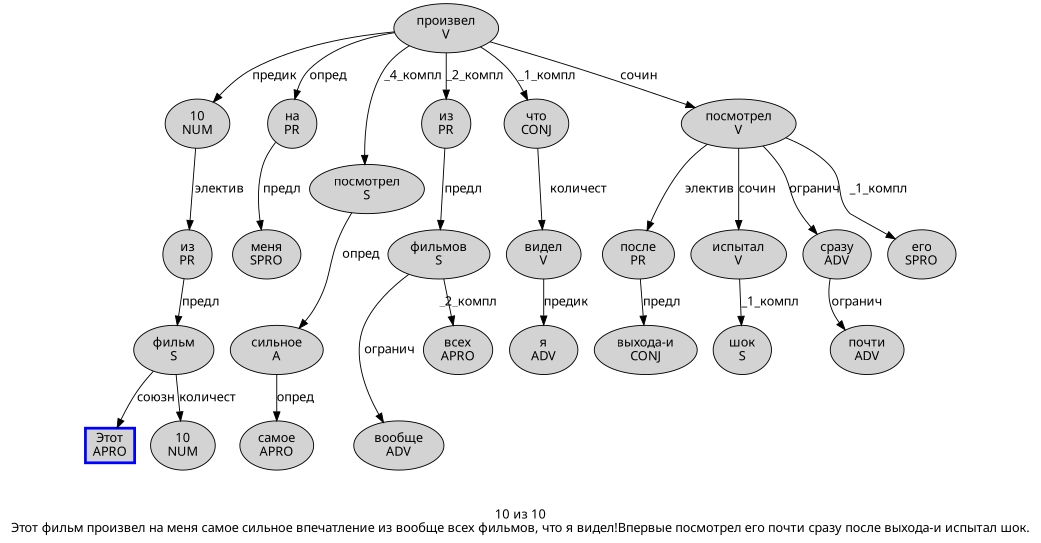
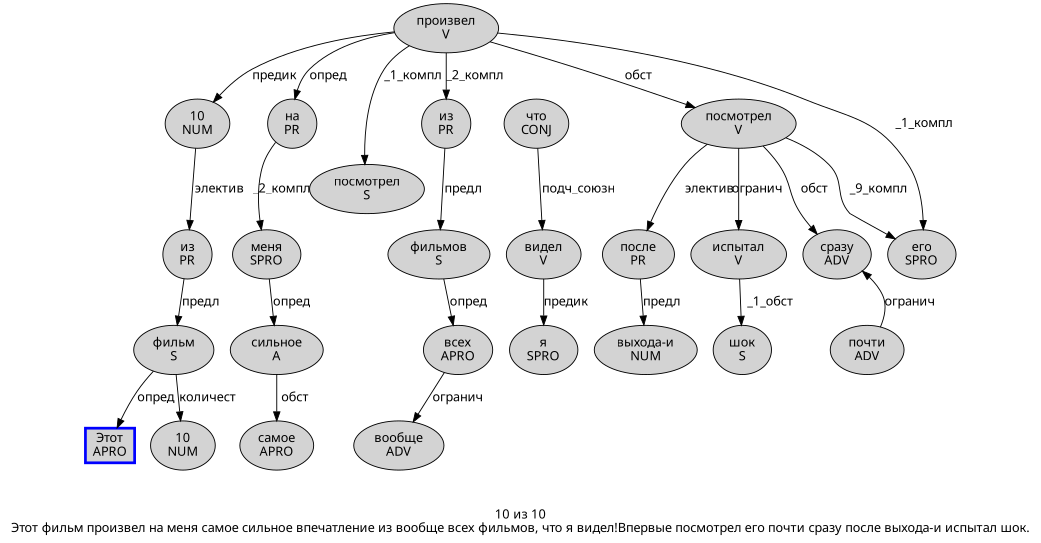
edge "произвел V" -> "что CONJ": now "произвел V" -> "его SPRO"
edge "произвел V" -> "посмотрел S": label "_4_компл" -> "_1_компл"
edge "произвел V" -> "посмотрел V": label "сочин" -> "обст"
edge "на PR" -> "меня SPRO": label "предл" -> "_2_компл"
edge "что CONJ" -> "видел V": label "количест" -> "подч_союзн"
edge "посмотрел V" -> "испытал V": label "сочин" -> "огранич"
edge "посмотрел V" -> "сразу ADV": label "огранич" -> "обст"
edge "посмотрел V" -> "его SPRO": label "_1_компл" -> "_9_компл"
edge "посмотрел S" -> "сильное A": now "меня SPRO" -> "сильное A"
edge "фильмов S" -> "всех APRO": label "_2_компл" -> "опред"
edge "испытал V" -> "шок S": label "_1_компл" -> "_1_обст"
edge "сразу ADV" -> "почти ADV": reversed
edge "фильмов S" -> "вообще ADV": now "всех APRO" -> "вообще ADV"
node "я ADV": label "я ADV" -> "я SPRO"
node "выхода-и CONJ": label "выхода-и CONJ" -> "выхода-и NUM"
edge "фильм S" -> "Этот APRO": label "союзн" -> "опред"
edge "сильное A" -> "самое APRO": label "опред" -> "обст"
